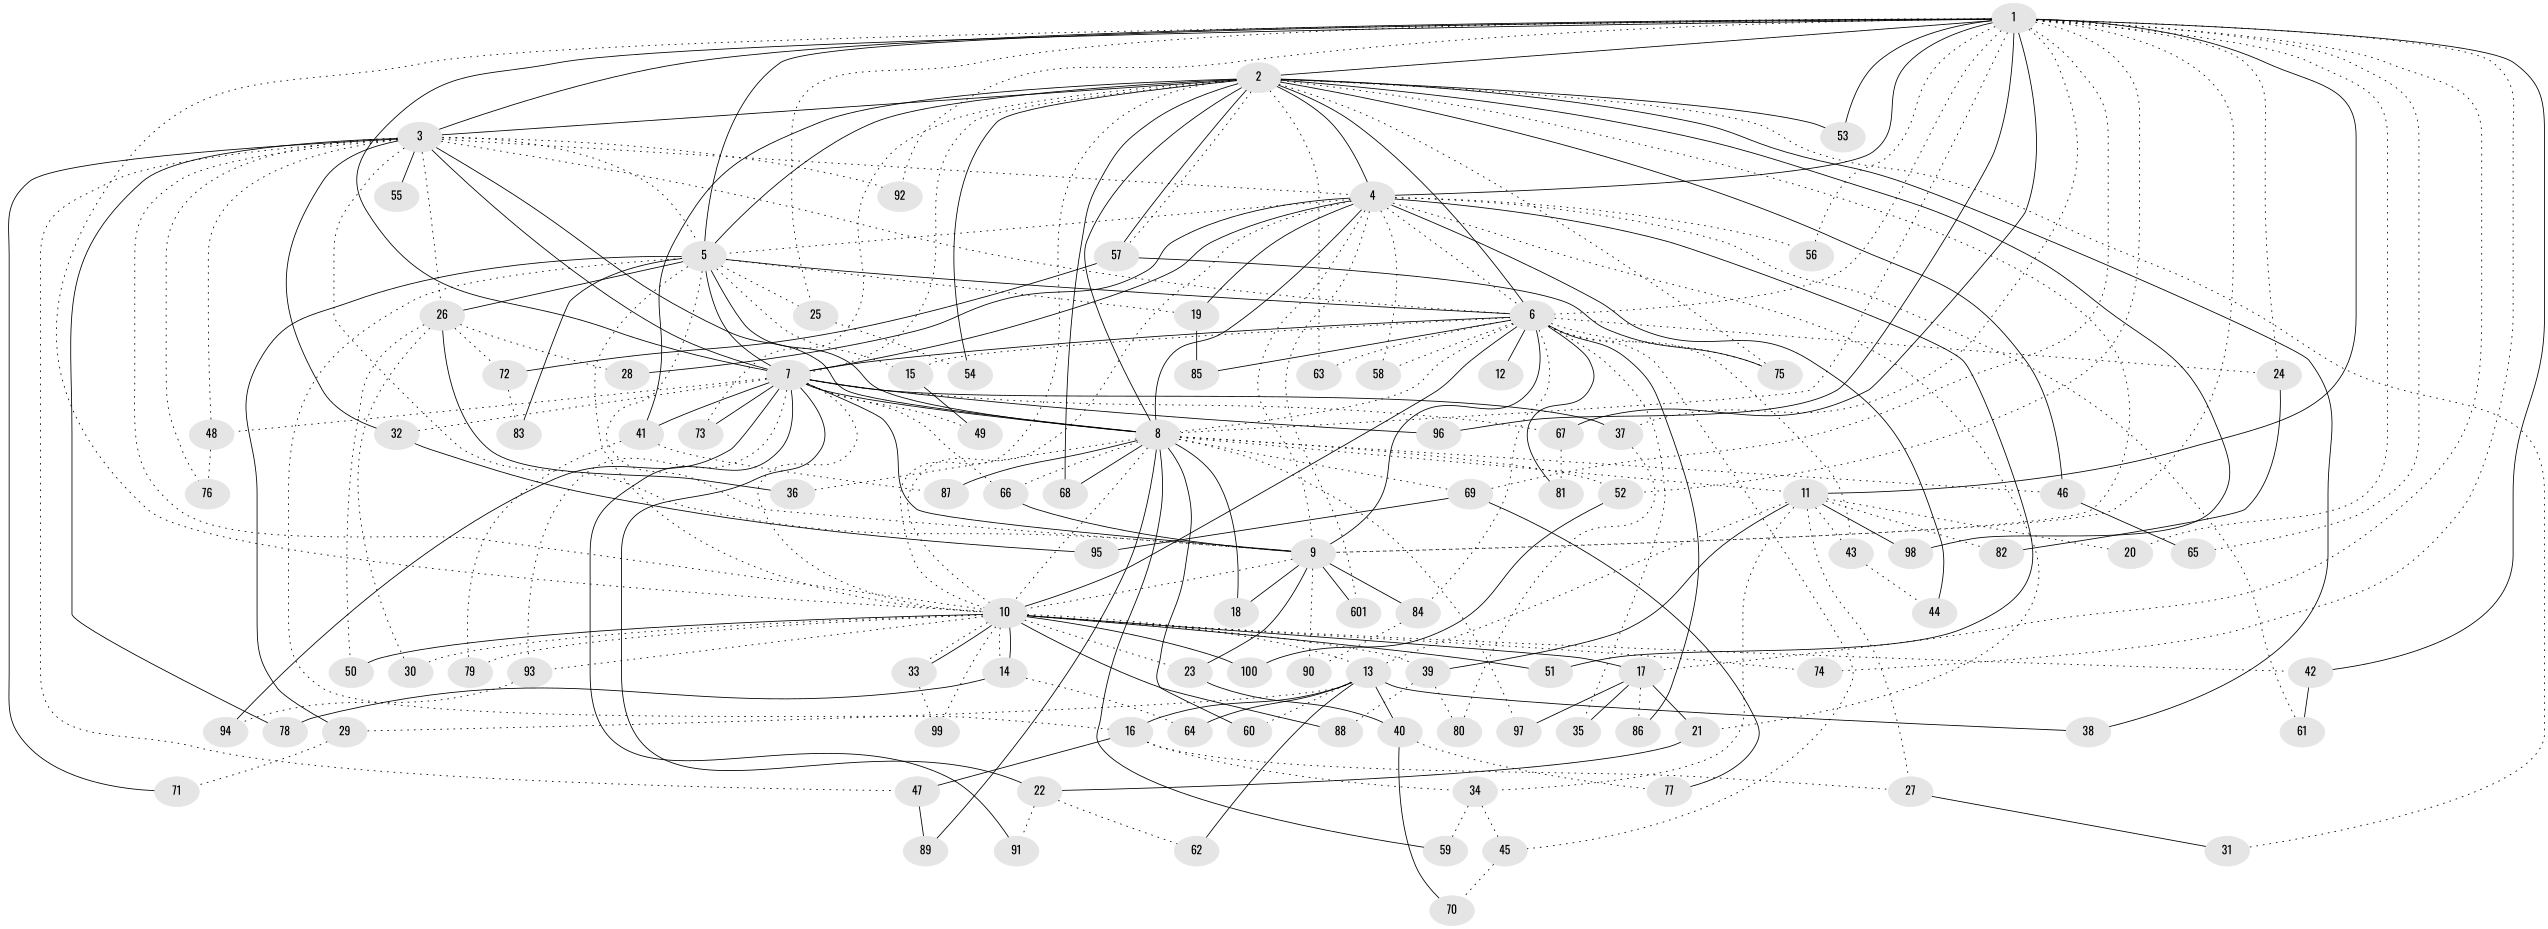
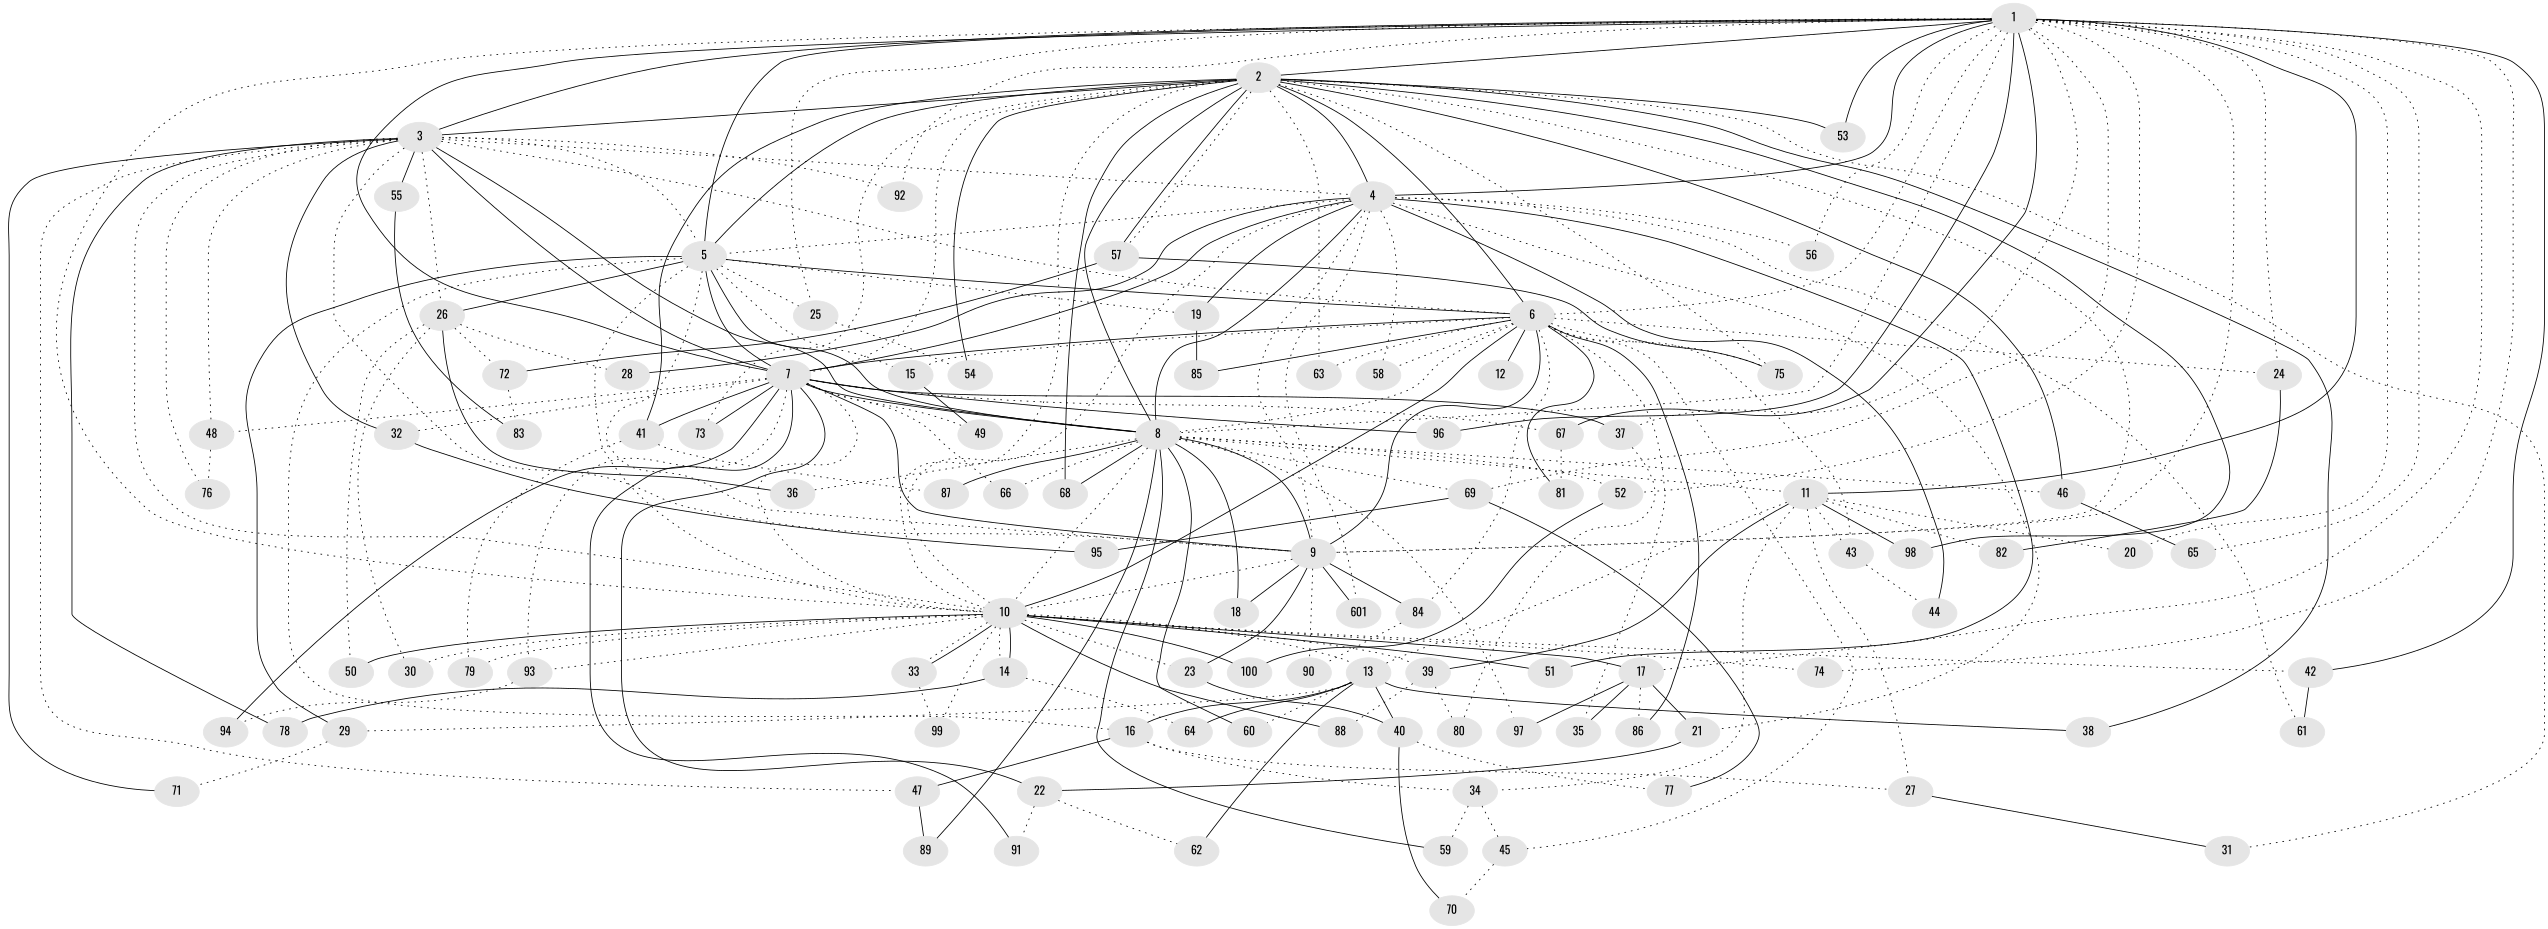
edge "4" -- "6": removed
edge "5" -- "83": now "55" -- "83"
edge "66" -- "9": now "8" -- "9"
